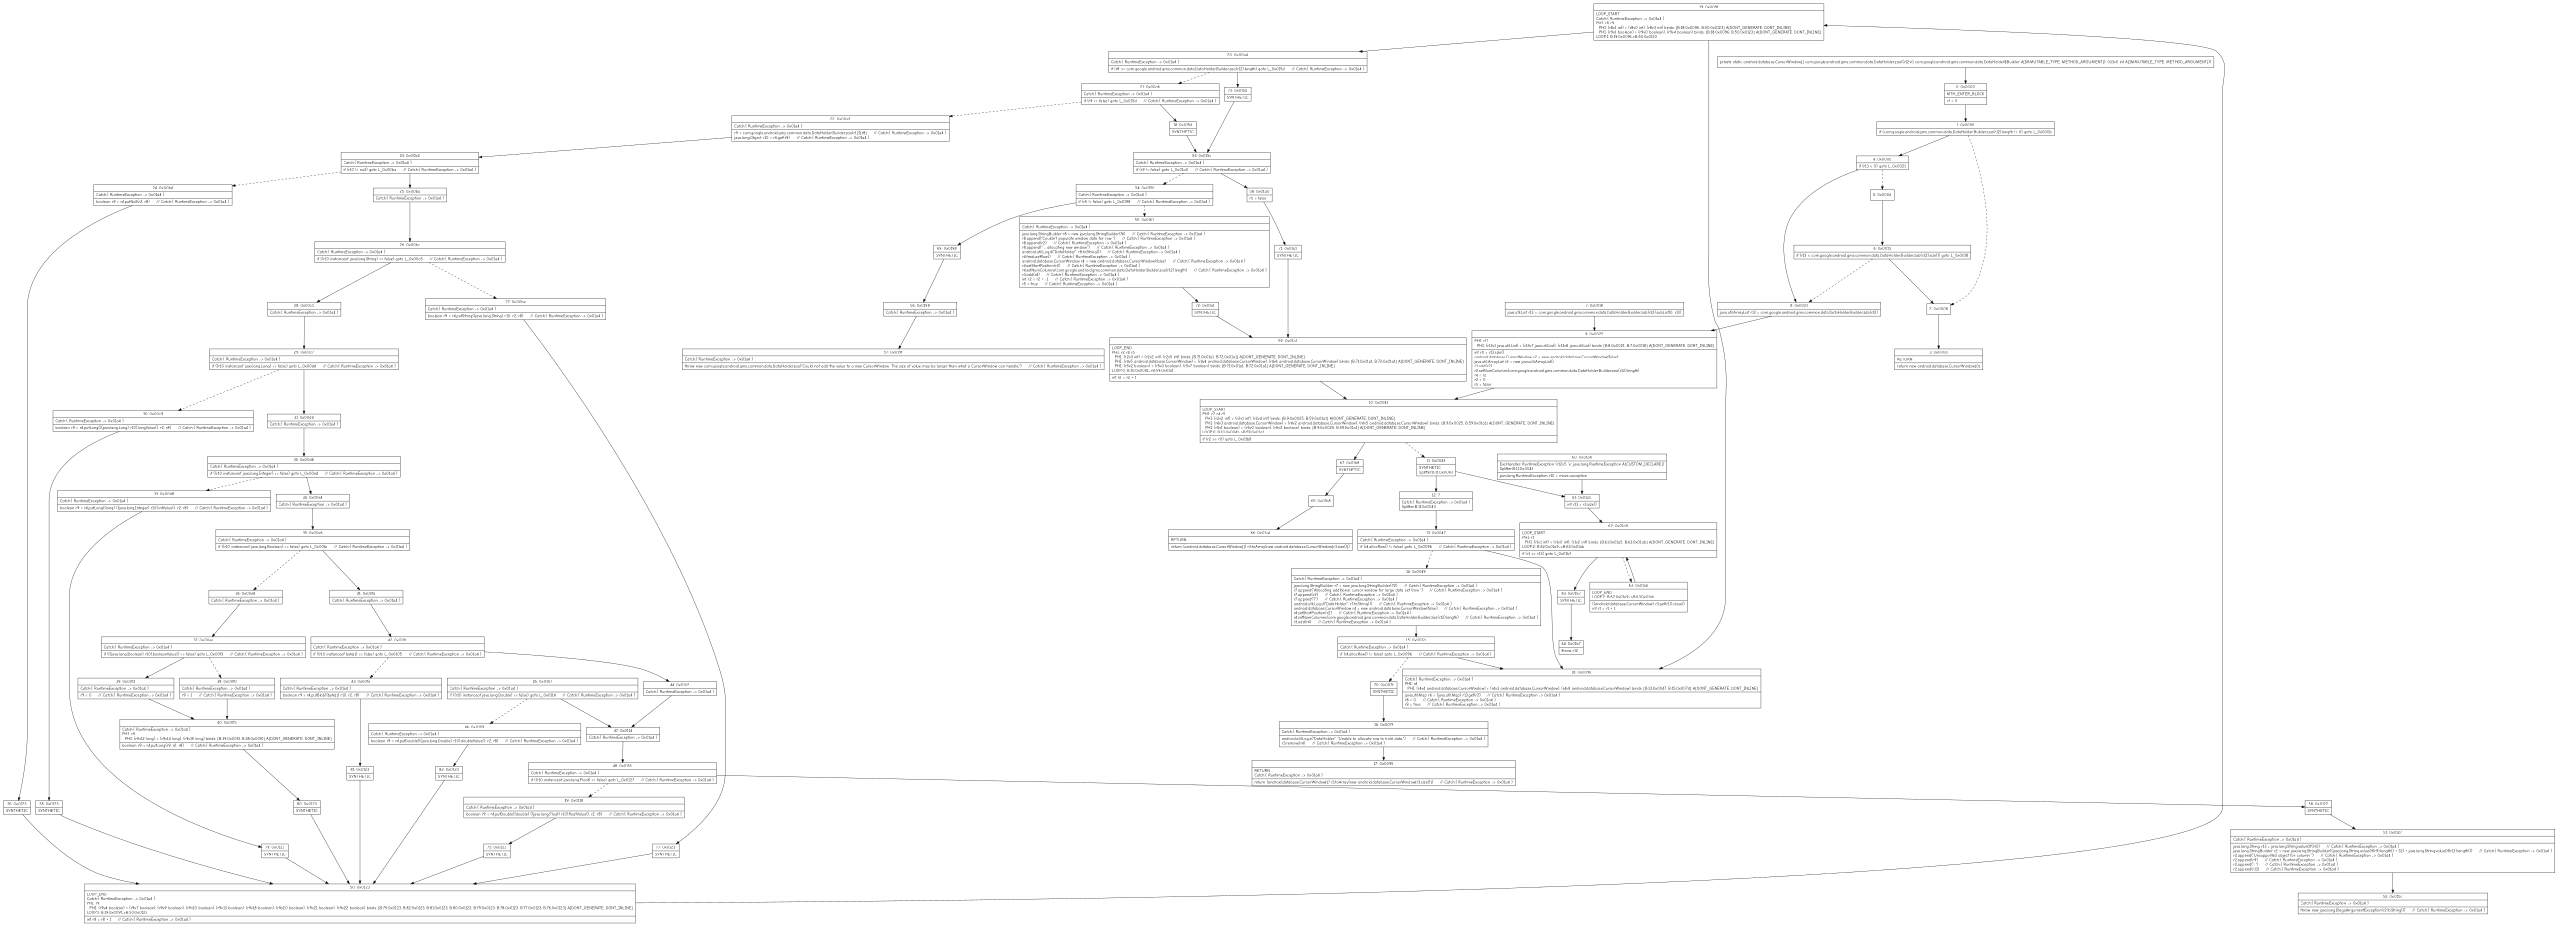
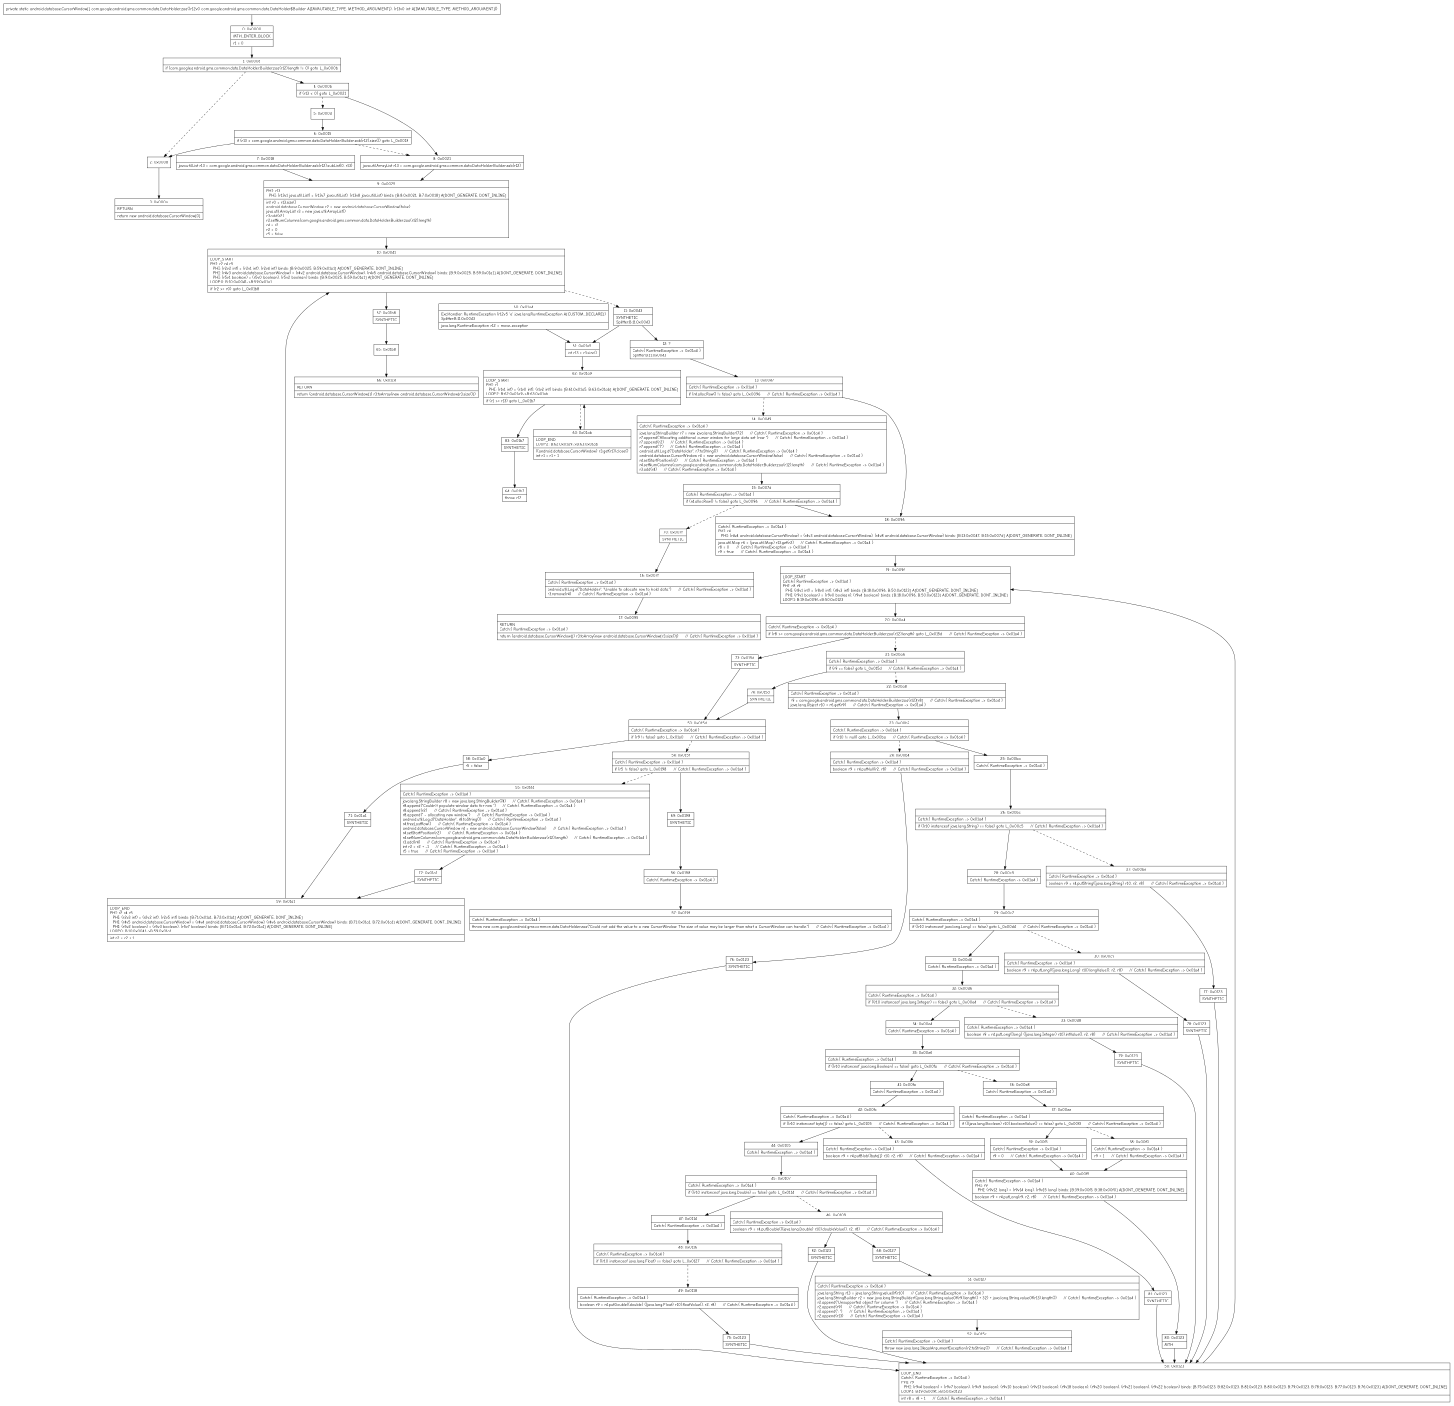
edge "19: 0x009f" -> "18: 0x0096": reversed
edge "44: 0x0105" -> "47: 0x0114": now "44: 0x0105" -> "45: 0x0107"
edge "48: 0x0116" -> "68: 0x0127": now "46: 0x0109" -> "68: 0x0127"
node "80: 0x0123": text "SYNTHETIC" -> "MTH"
